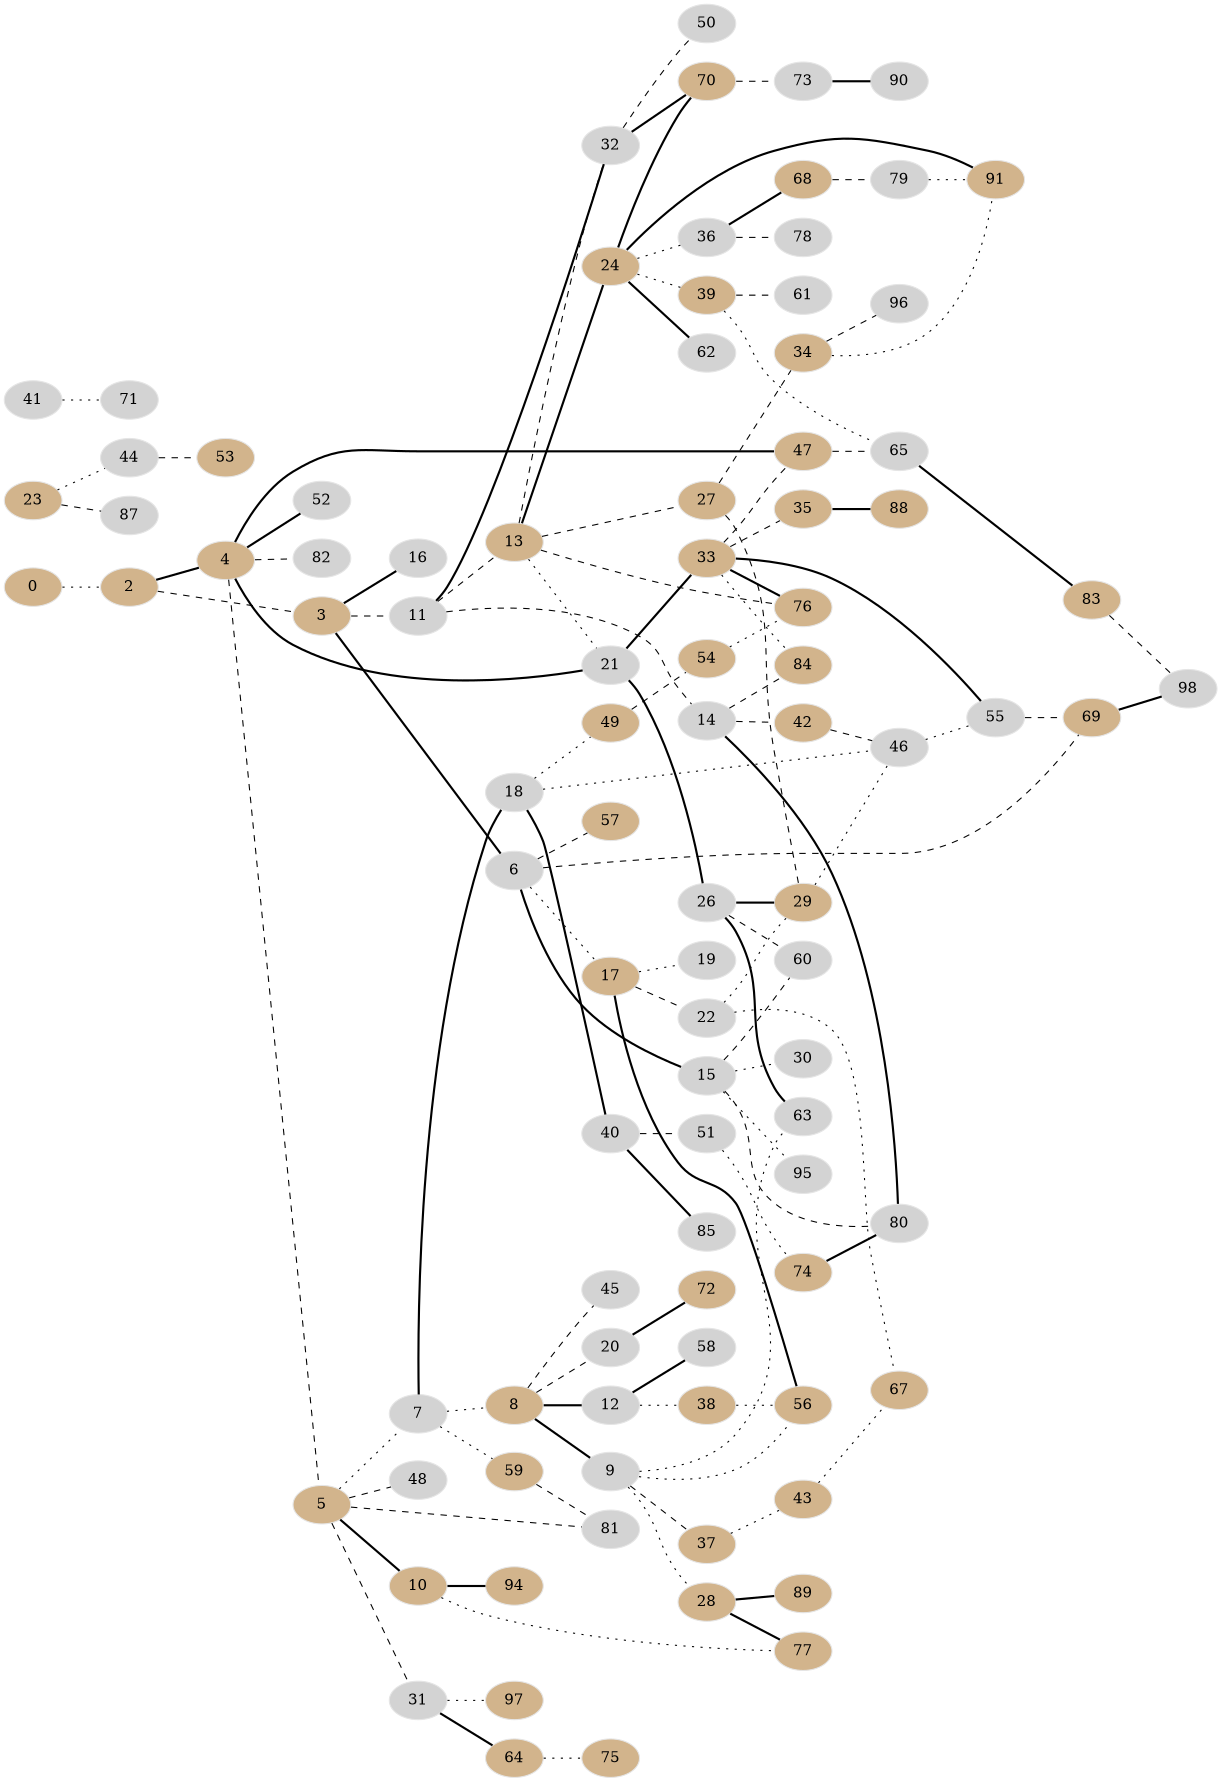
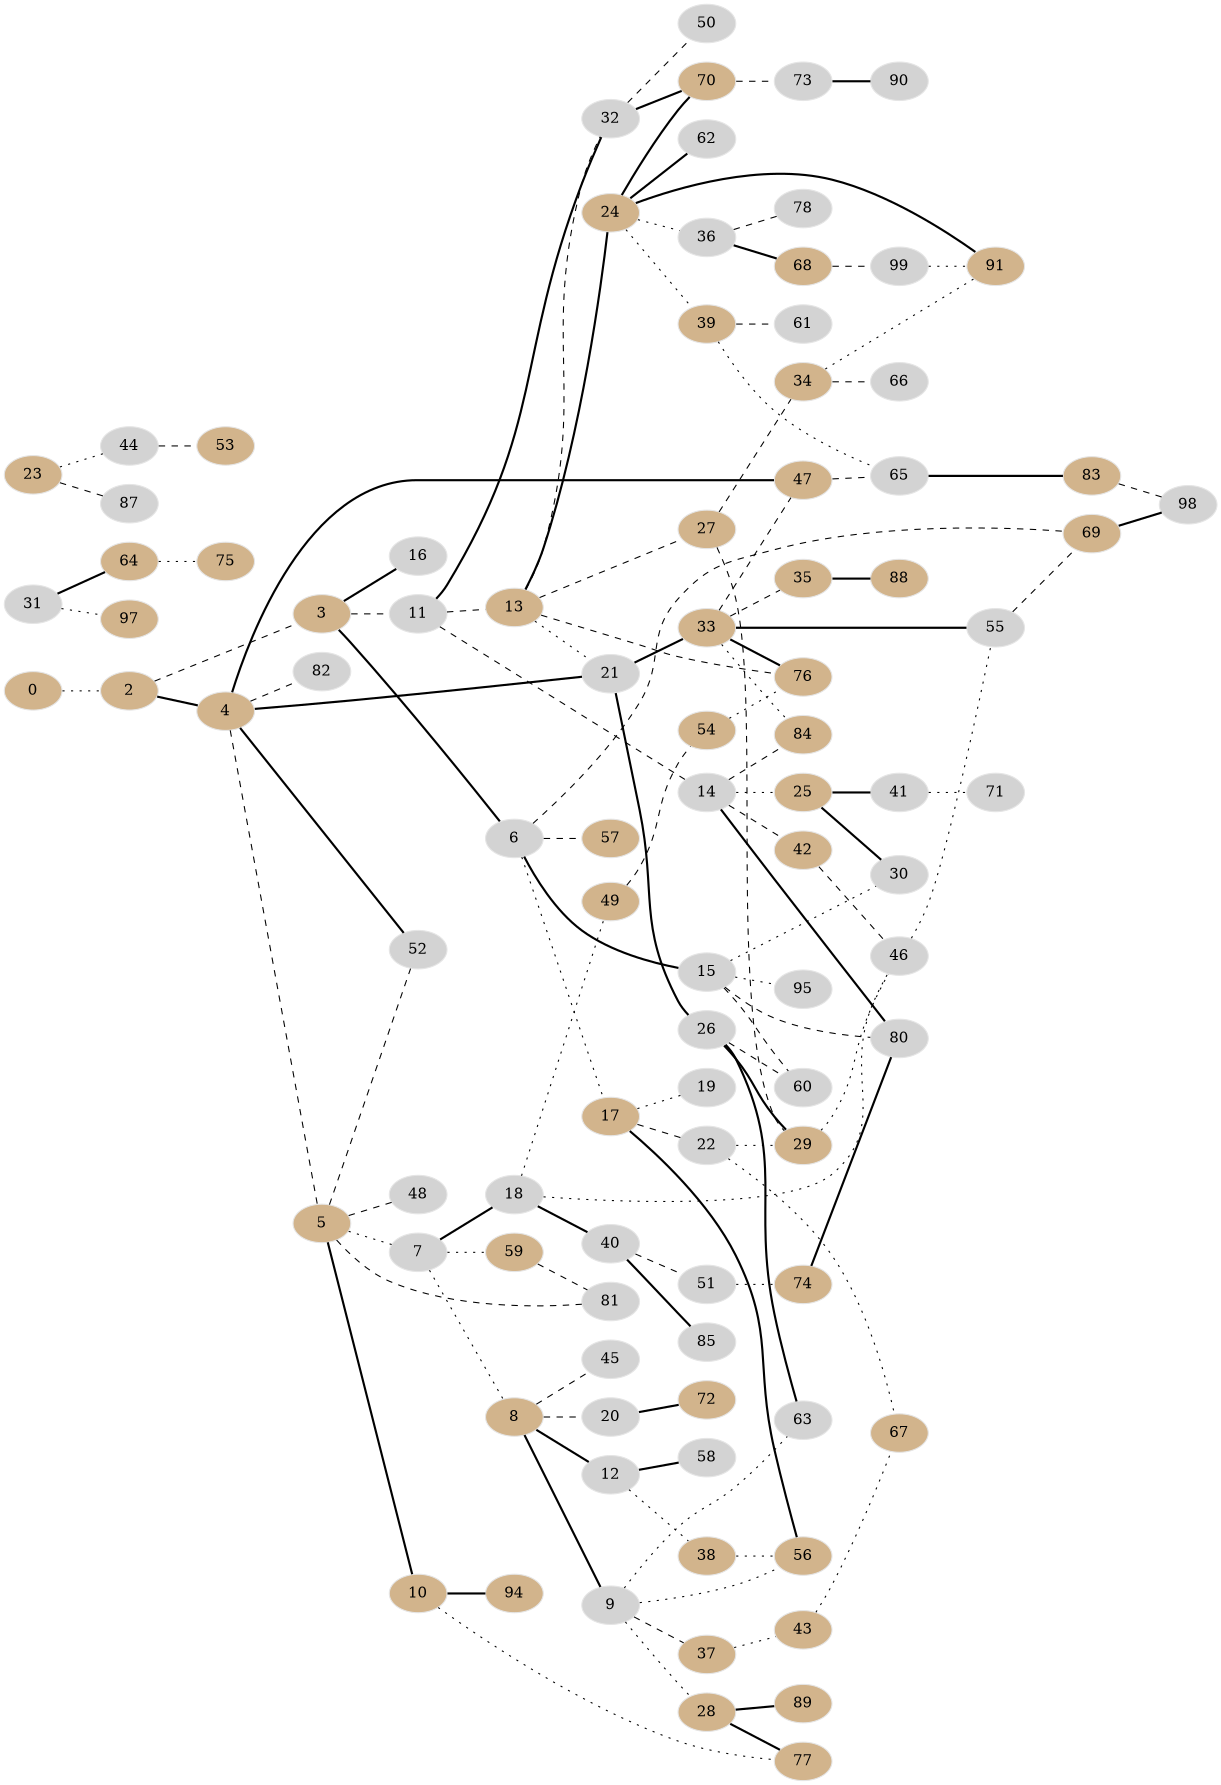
node "79": label "79" -> "99"
node "96": label "96" -> "66"
node "25": added
edge "5" -- "31": now "5" -- "52"
